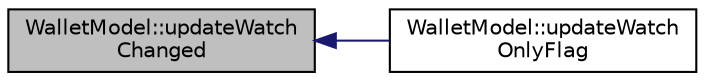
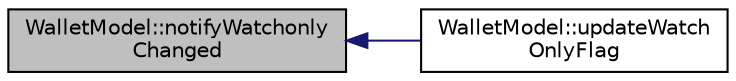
node "WalletModel::updateWatch Changed": label "WalletModel::updateWatch Changed" -> "WalletModel::notifyWatchonly Changed"
